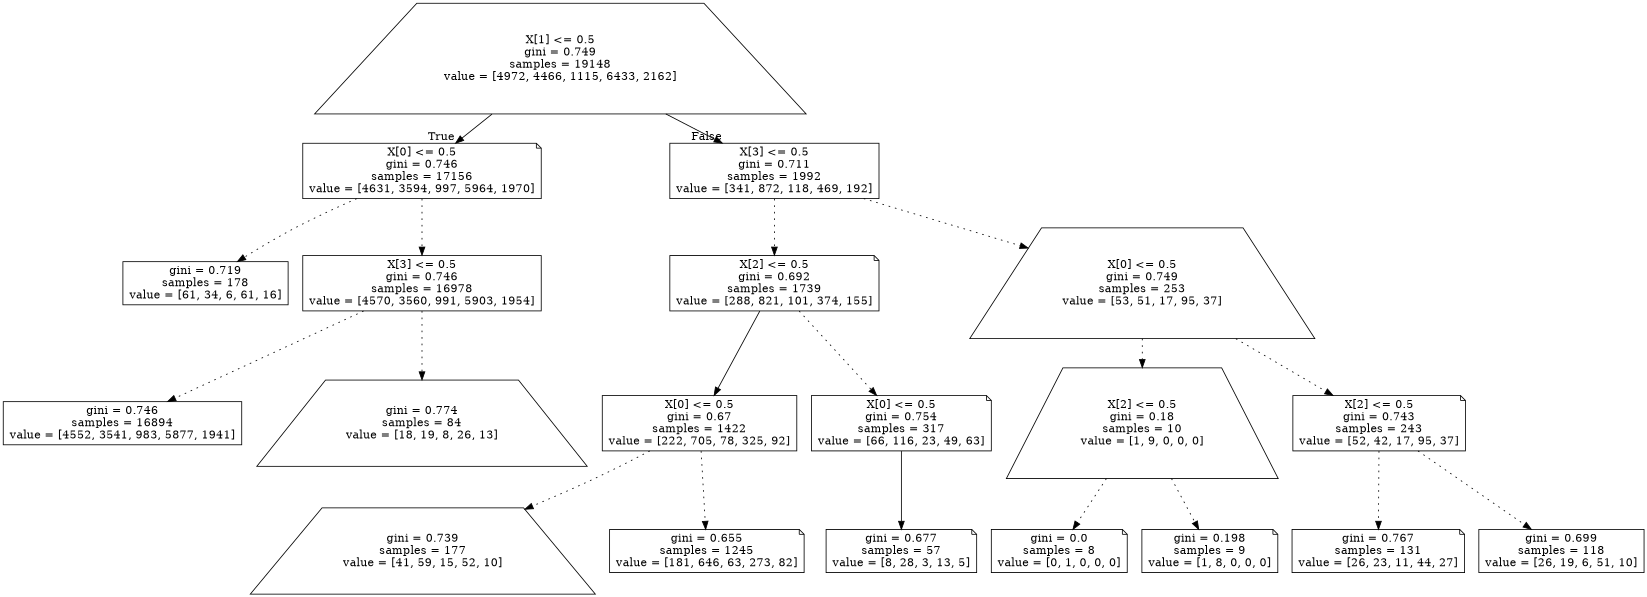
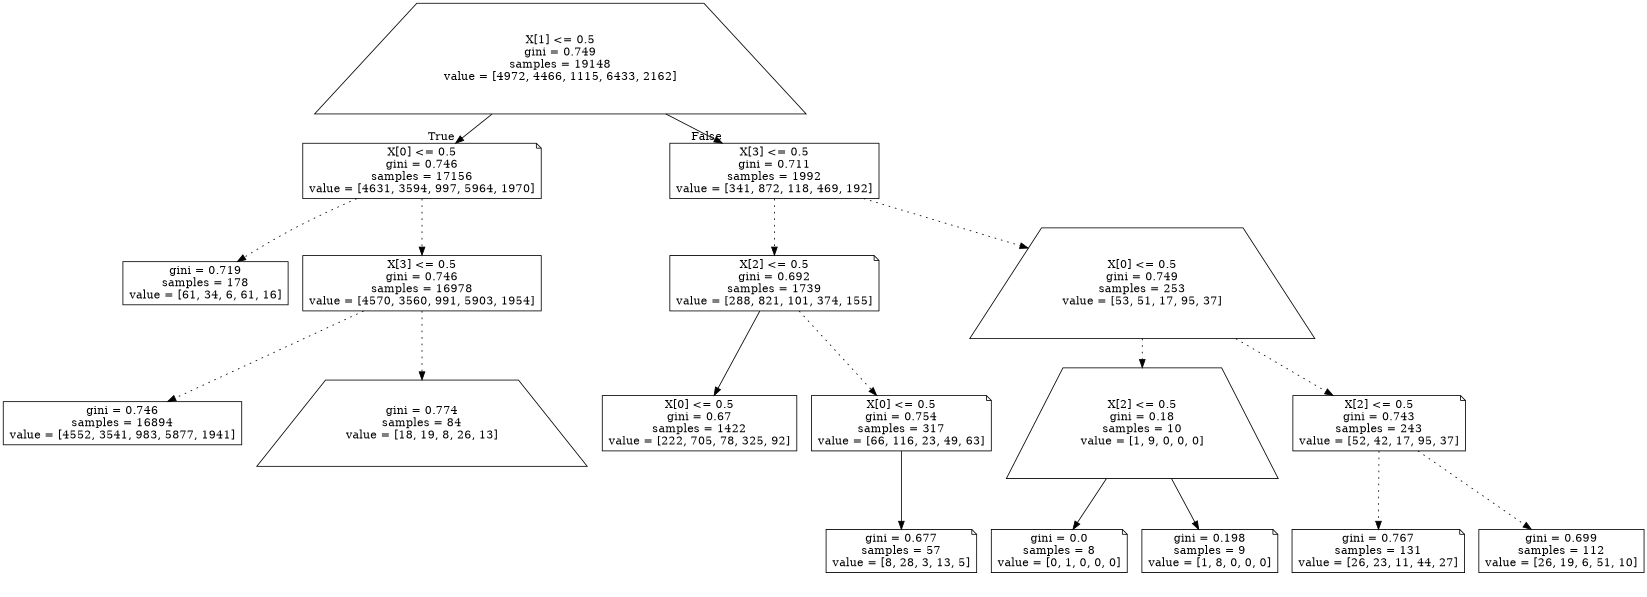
edge "X[2] <= 0.5 gini = 0.18 samples = 10 value = [1, 9, 0, 0, 0]" -> "gini = 0.198 samples = 9 value = [1, 8, 0, 0, 0]": style dotted -> solid
edge "X[2] <= 0.5 gini = 0.18 samples = 10 value = [1, 9, 0, 0, 0]" -> "gini = 0.0 samples = 8 value = [0, 1, 0, 0, 0]": style dotted -> solid
node "gini = 0.739 samples = 177 value = [41, 59, 15, 52, 10]": removed
node "gini = 0.655 samples = 1245 value = [181, 646, 63, 273, 82]": removed
node "gini = 0.699 samples = 118 value = [26, 19, 6, 51, 10]": label "gini = 0.699 samples = 118 value = [26, 19, 6, 51, 10]" -> "gini = 0.699 samples = 112 value = [26, 19, 6, 51, 10]"
